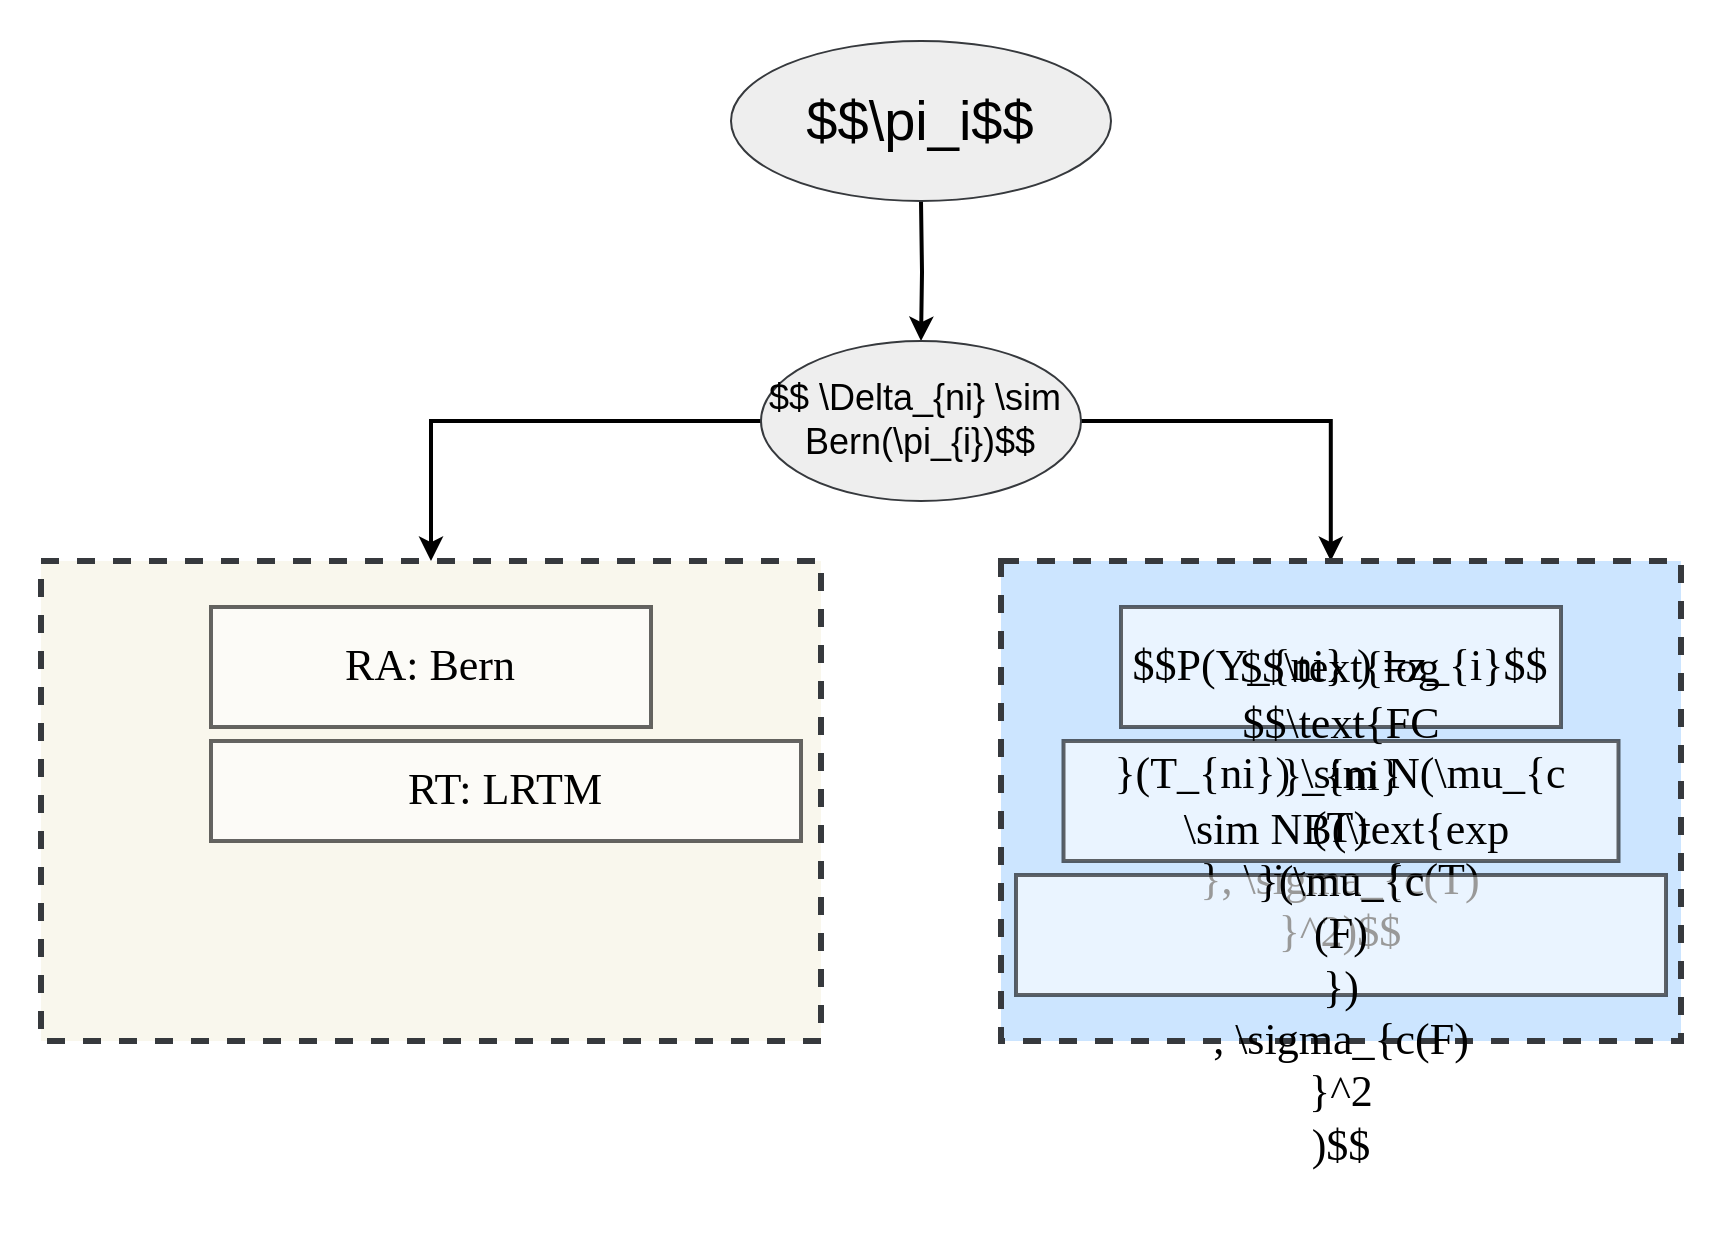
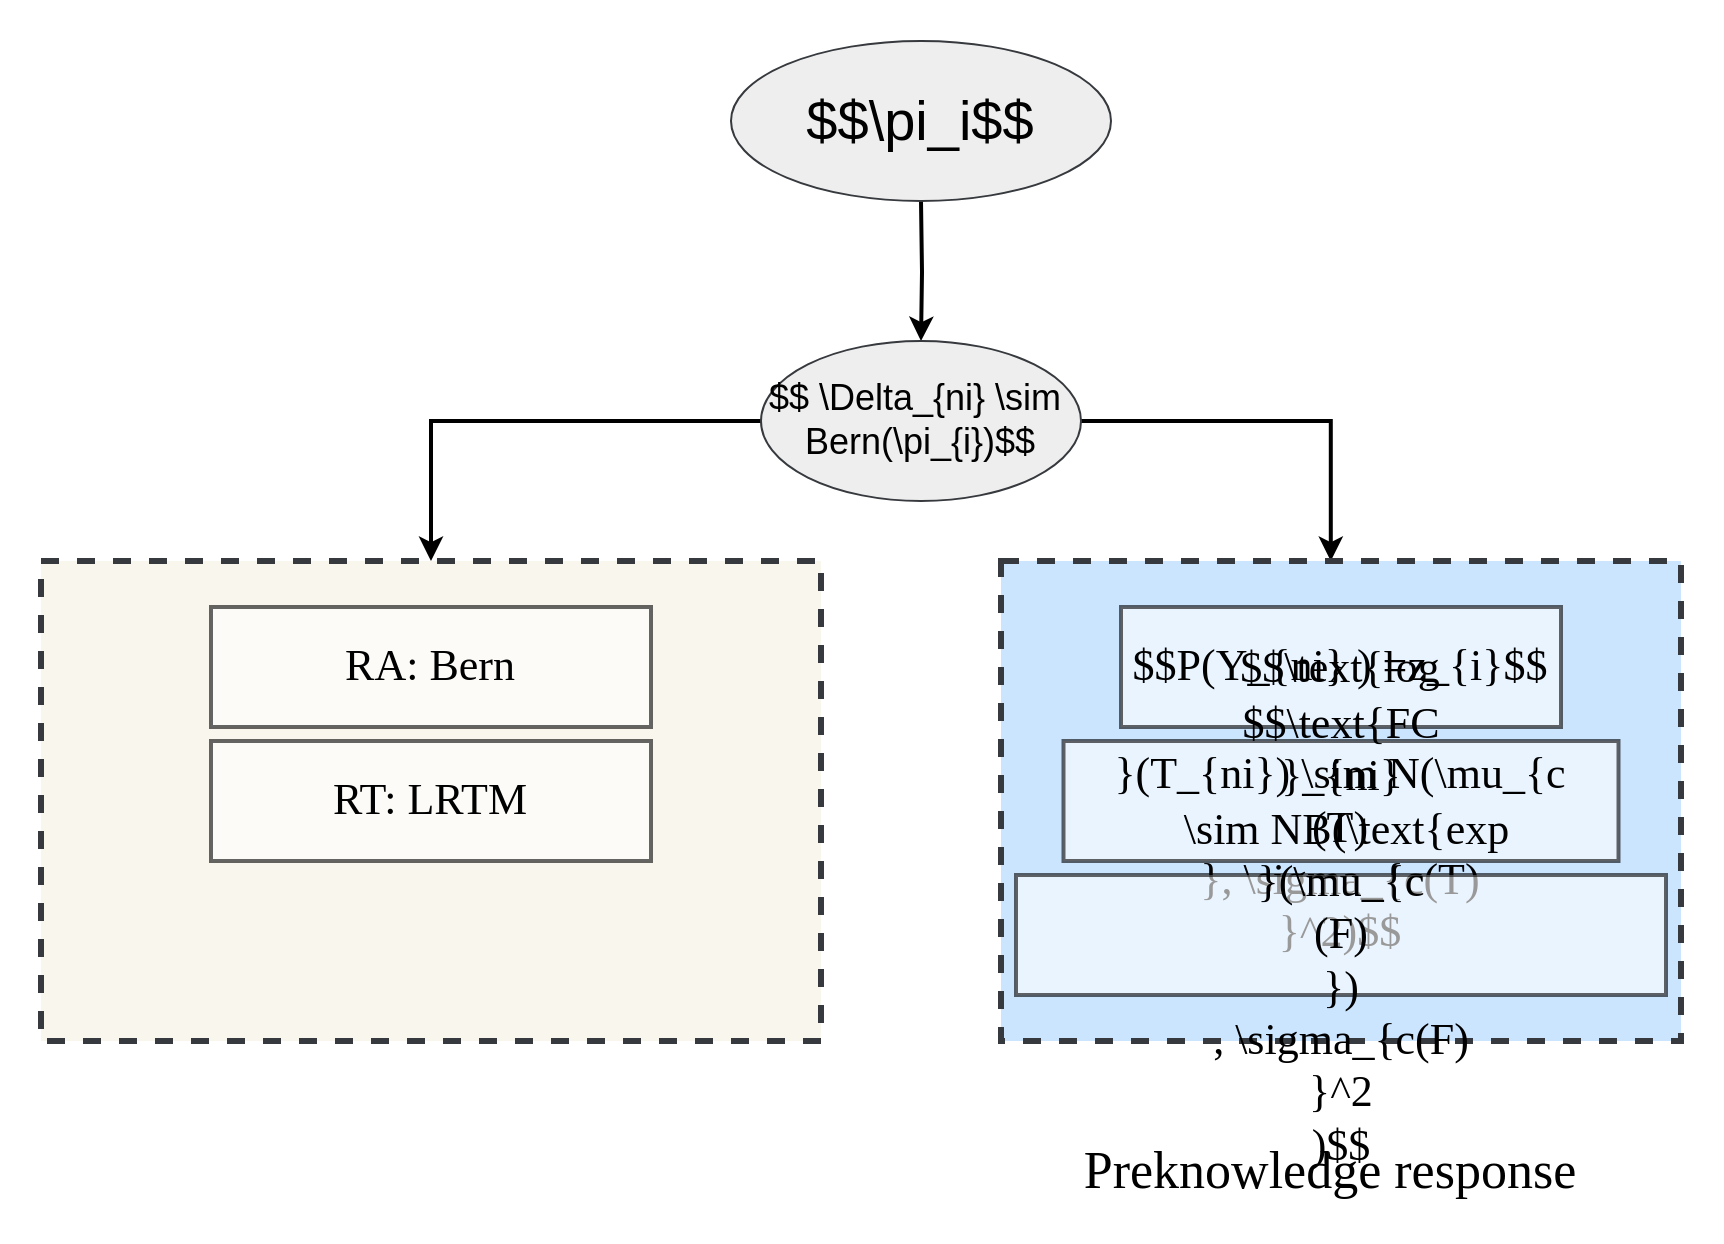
node "RT: LRTM": size 590x100 -> 440x120
node "Preknowledge response": added
